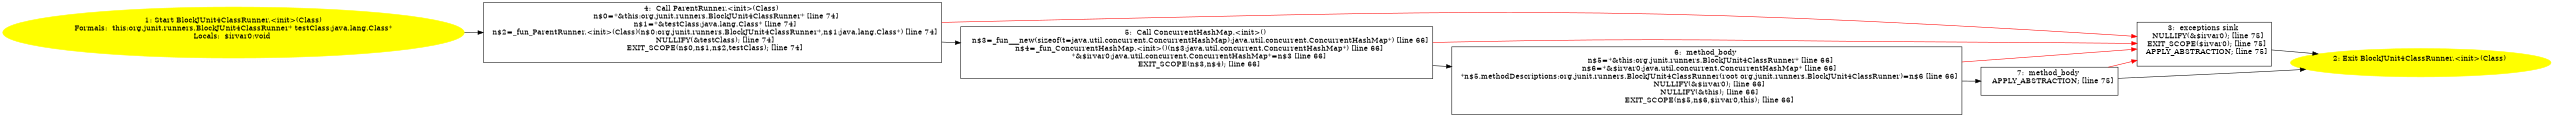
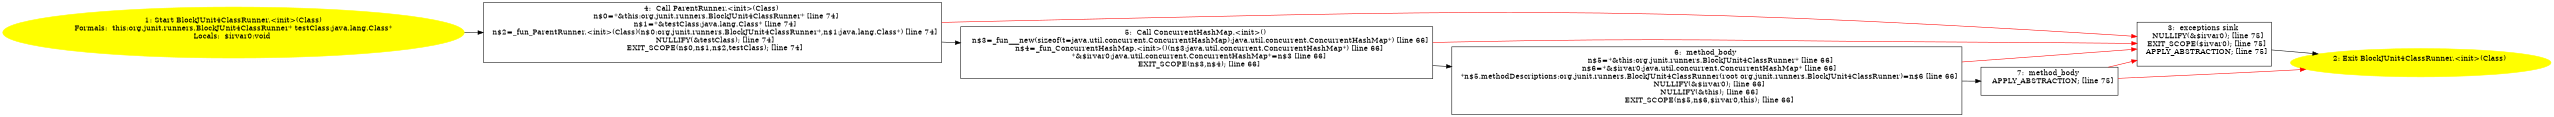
edge "7:  method_body APPLY_ABSTRACTION; [line 75]" -> "2: Exit BlockJUnit4ClassRunner.<init>(Class)": color black -> red
